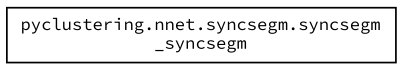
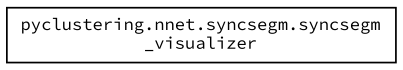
node "pyclustering.nnet.syncsegm.syncsegm _syncsegm": label "pyclustering.nnet.syncsegm.syncsegm _syncsegm" -> "pyclustering.nnet.syncsegm.syncsegm _visualizer"
